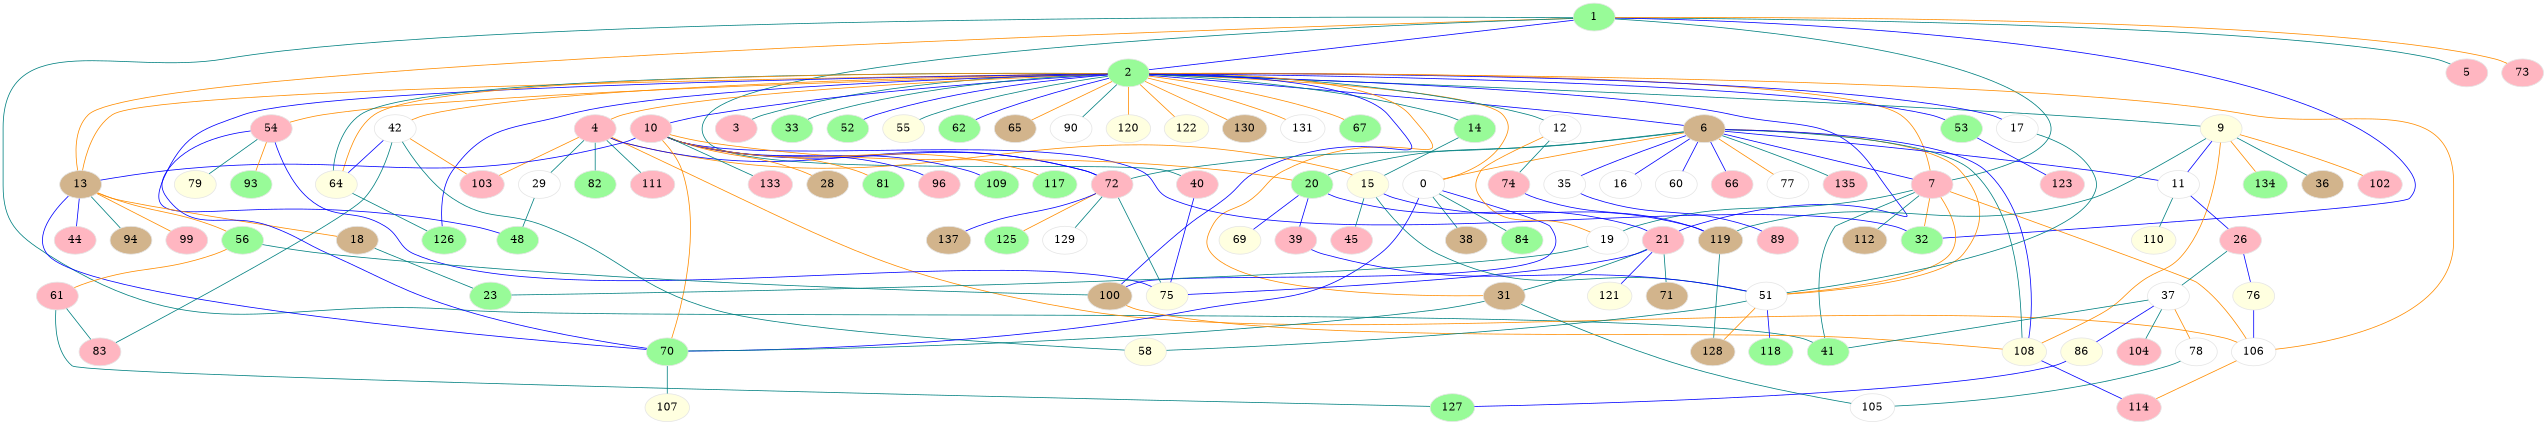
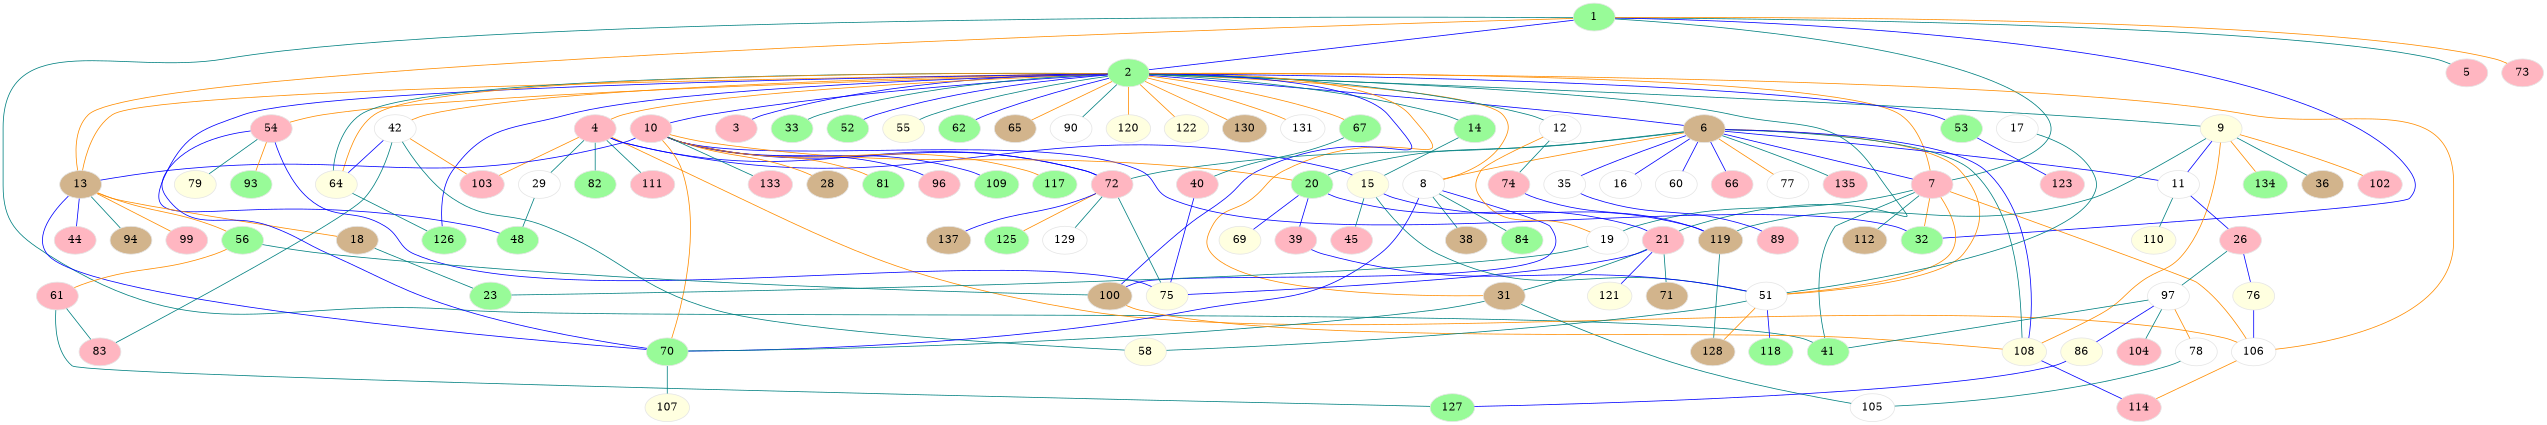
edge "1" -- "40": now "67" -- "40"
edge "2" -- "17": removed
edge "2" -- "3": color teal -> blue
edge "2" -- "21": color blue -> teal
edge "4" -- "15": color darkorange -> blue
node "0": label "0" -> "8"
node "37": label "37" -> "97"
